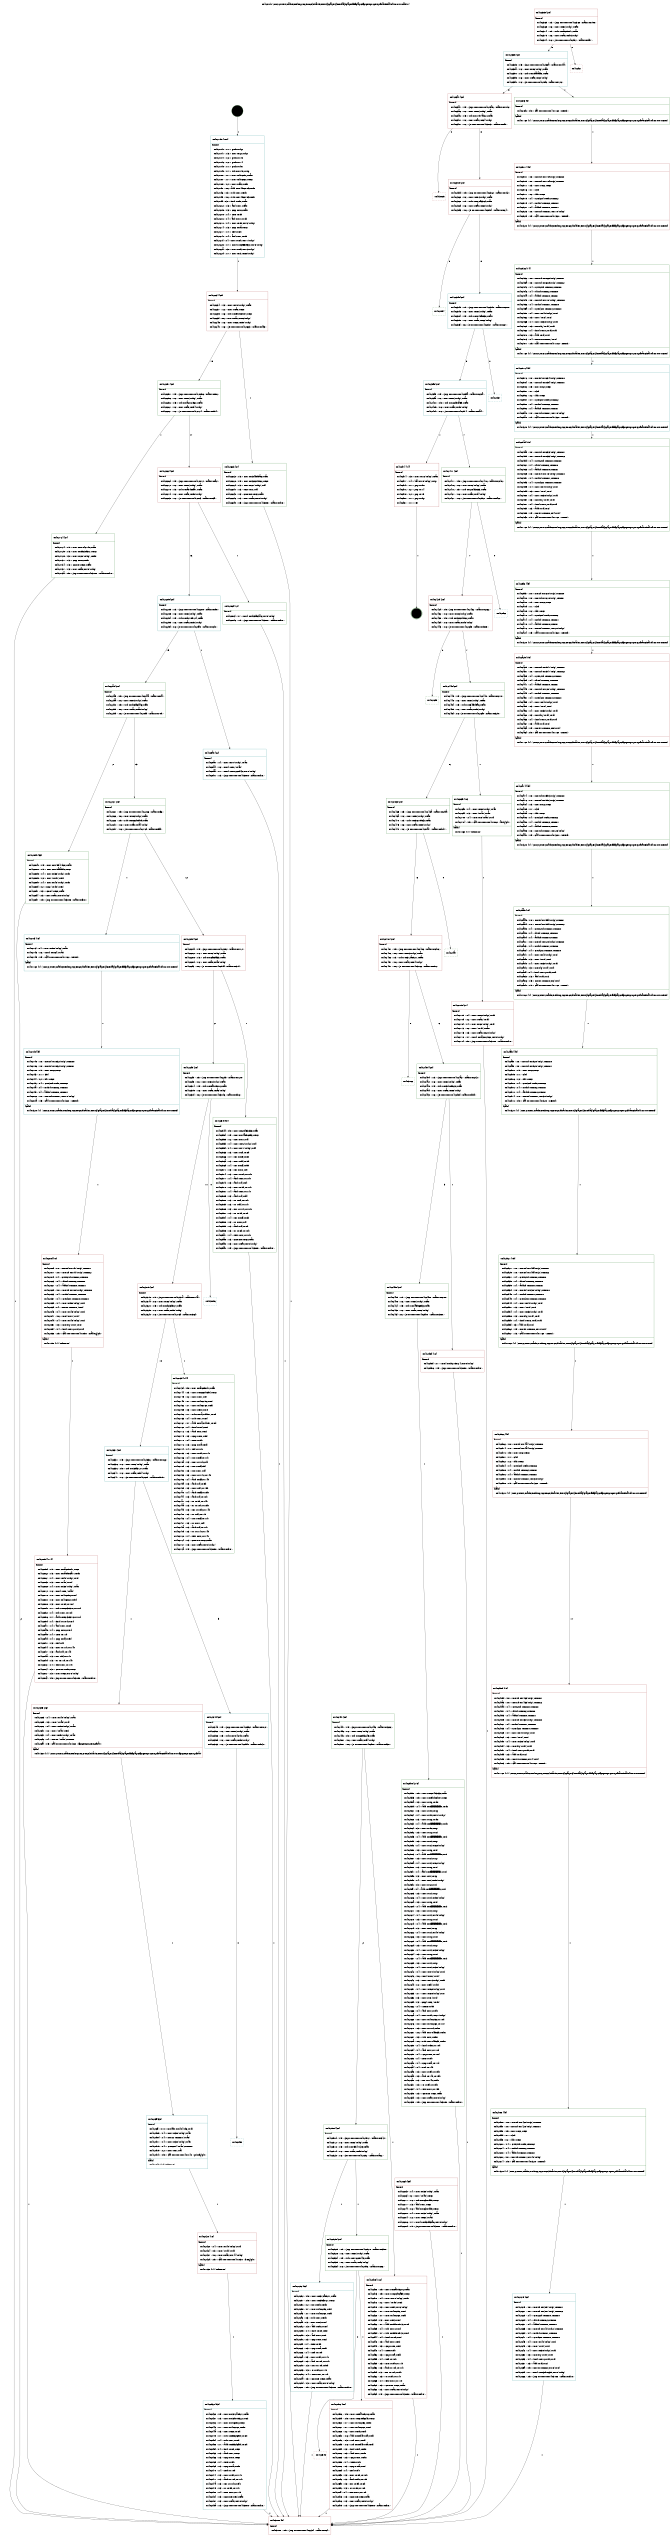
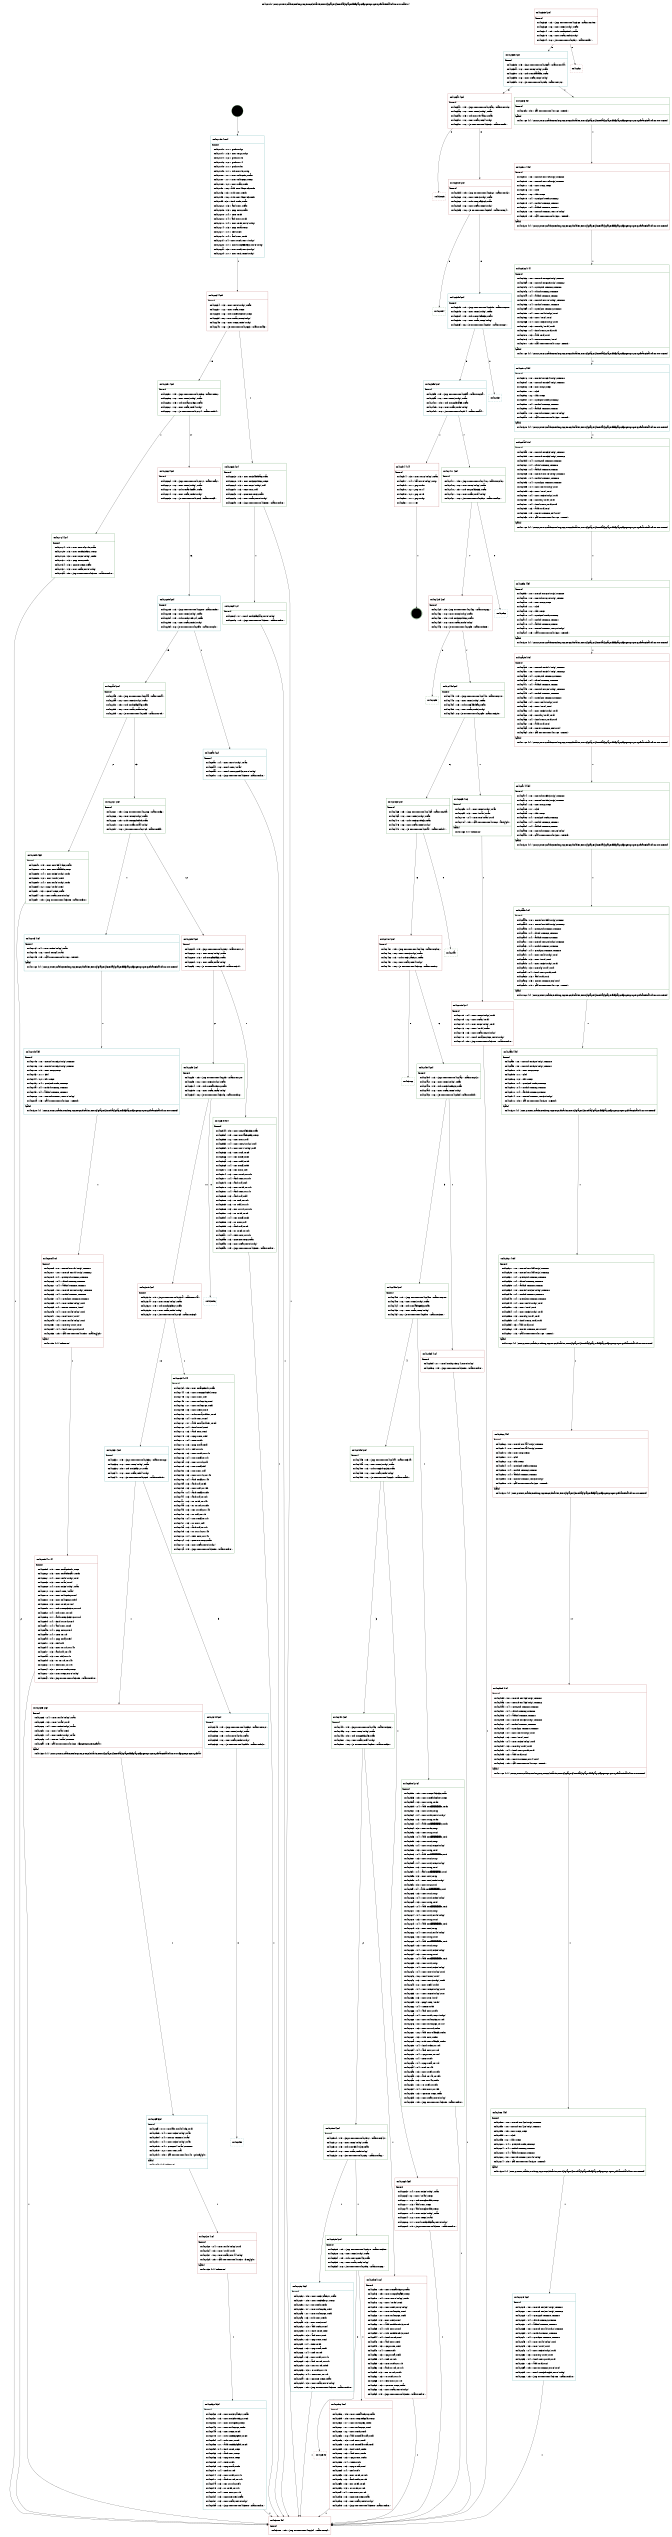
edge "0x40226d [28]" -> "0x4028cf [12]": now "0x4026c3 [27]" -> "0x4028cf [12]"
node "0x4024d5 [28]": added
